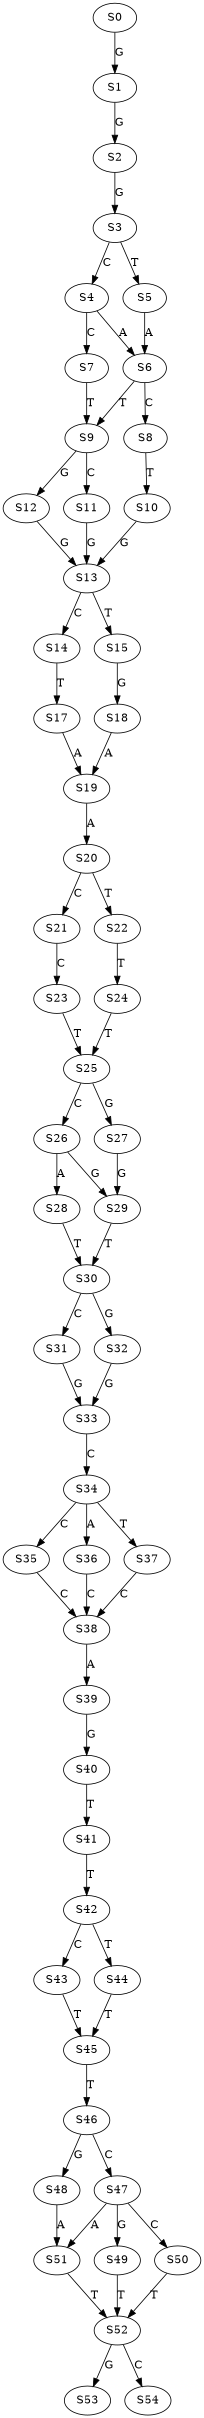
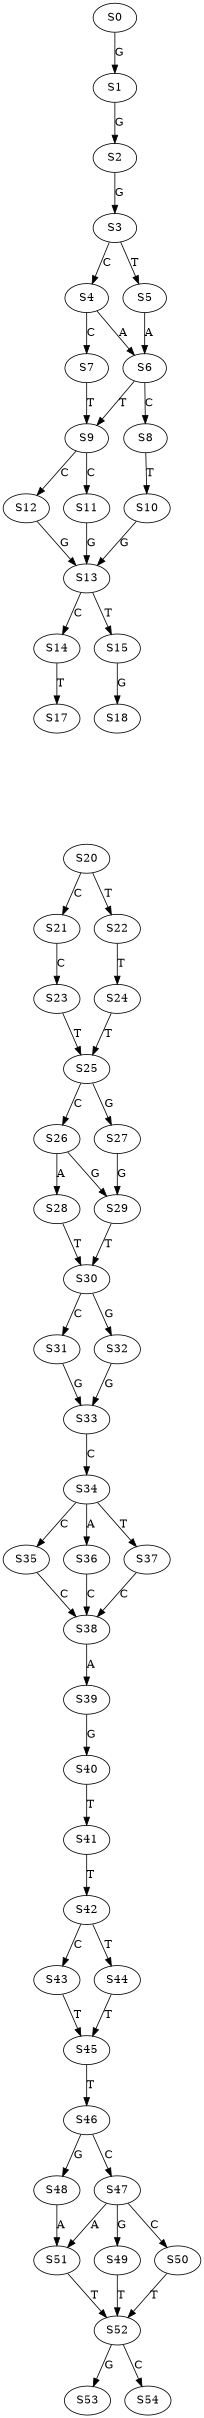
edge "S9" -> "S12": label "G" -> "C"
node "S19": removed
